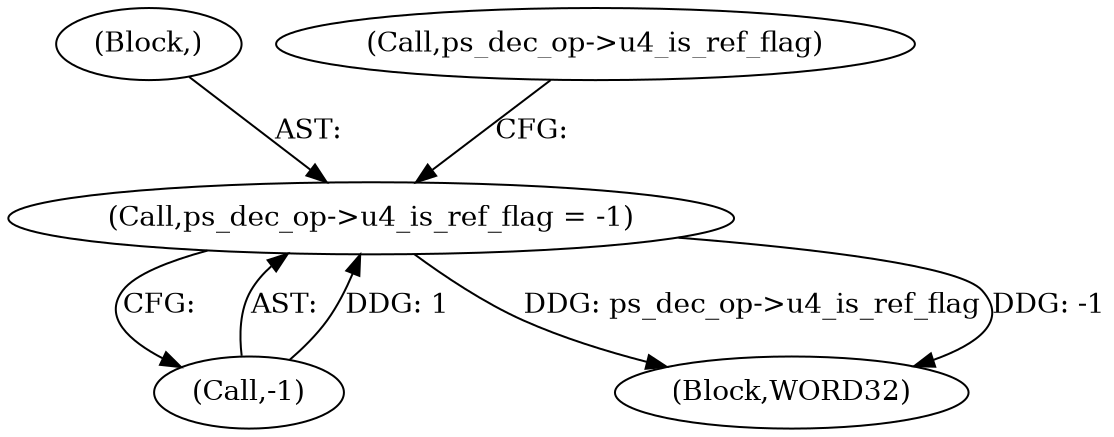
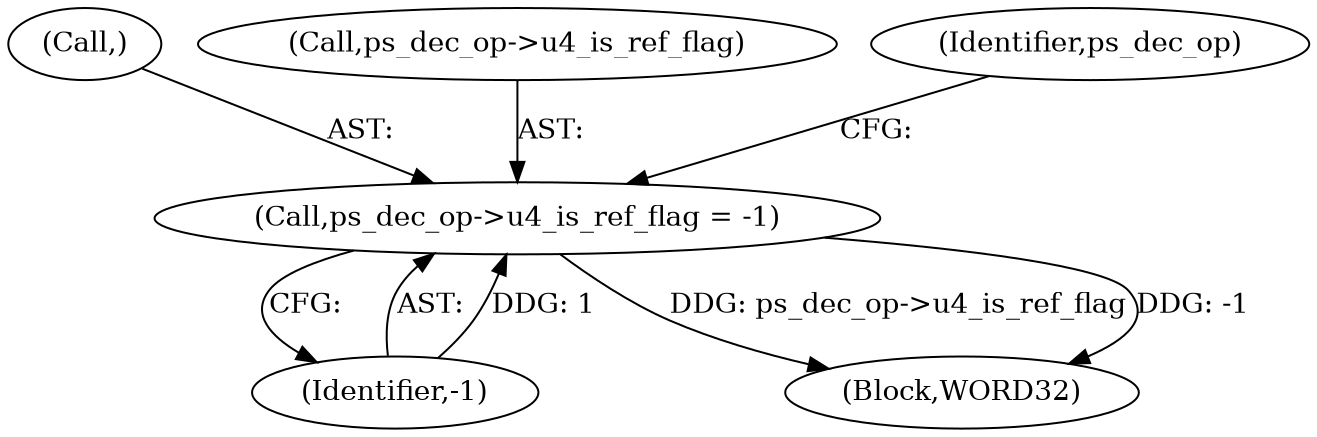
node "(Block,)": label "(Block,)" -> "(Call,)"
node "(Identifier,ps_dec_op)": added
edge "(Call,ps_dec_op->u4_is_ref_flag)" -> "(Call,ps_dec_op->u4_is_ref_flag = -1)": label "CFG: " -> "AST: "
node "(Call,-1)": label "(Call,-1)" -> "(Identifier,-1)"
